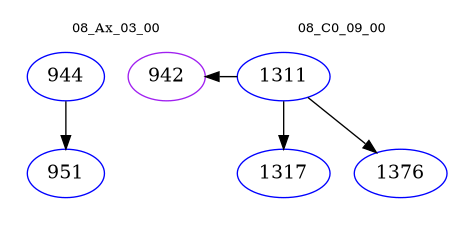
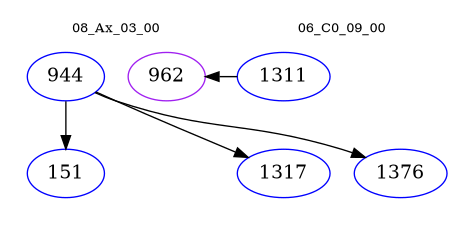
cluster "08_C0_09_00": label "08_C0_09_00" -> "06_C0_09_00"
node "942": label "942" -> "962"
edge "1311" -> "1317": now "944" -> "1317"
edge "1311" -> "1376": now "944" -> "1376"
node "951": label "951" -> "151"
